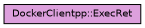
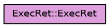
node "DockerClientpp::ExecRet": label "DockerClientpp::ExecRet" -> "ExecRet::ExecRet"
